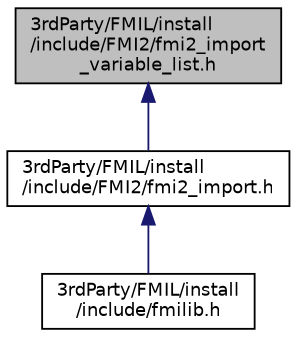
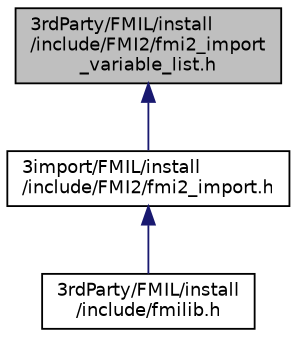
node "3rdParty/FMIL/install /include/FMI2/fmi2_import.h": label "3rdParty/FMIL/install /include/FMI2/fmi2_import.h" -> "3import/FMIL/install /include/FMI2/fmi2_import.h"
